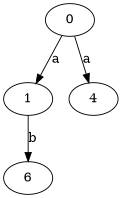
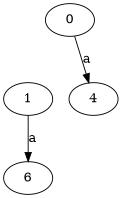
edge "0" -> "1": removed, label "a"
edge "1" -> "6": label "b" -> "a"
